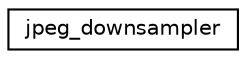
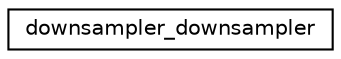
node "jpeg_downsampler": label "jpeg_downsampler" -> "downsampler_downsampler"
